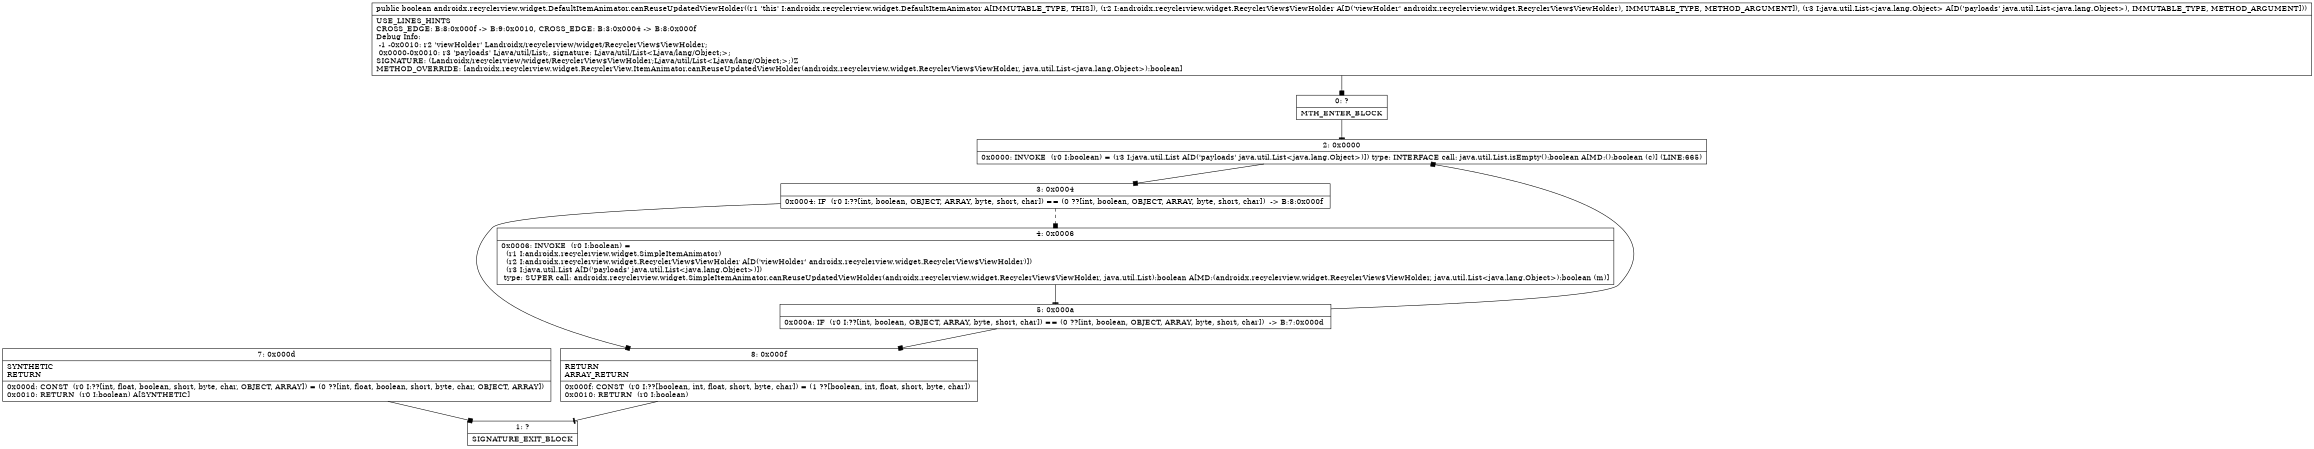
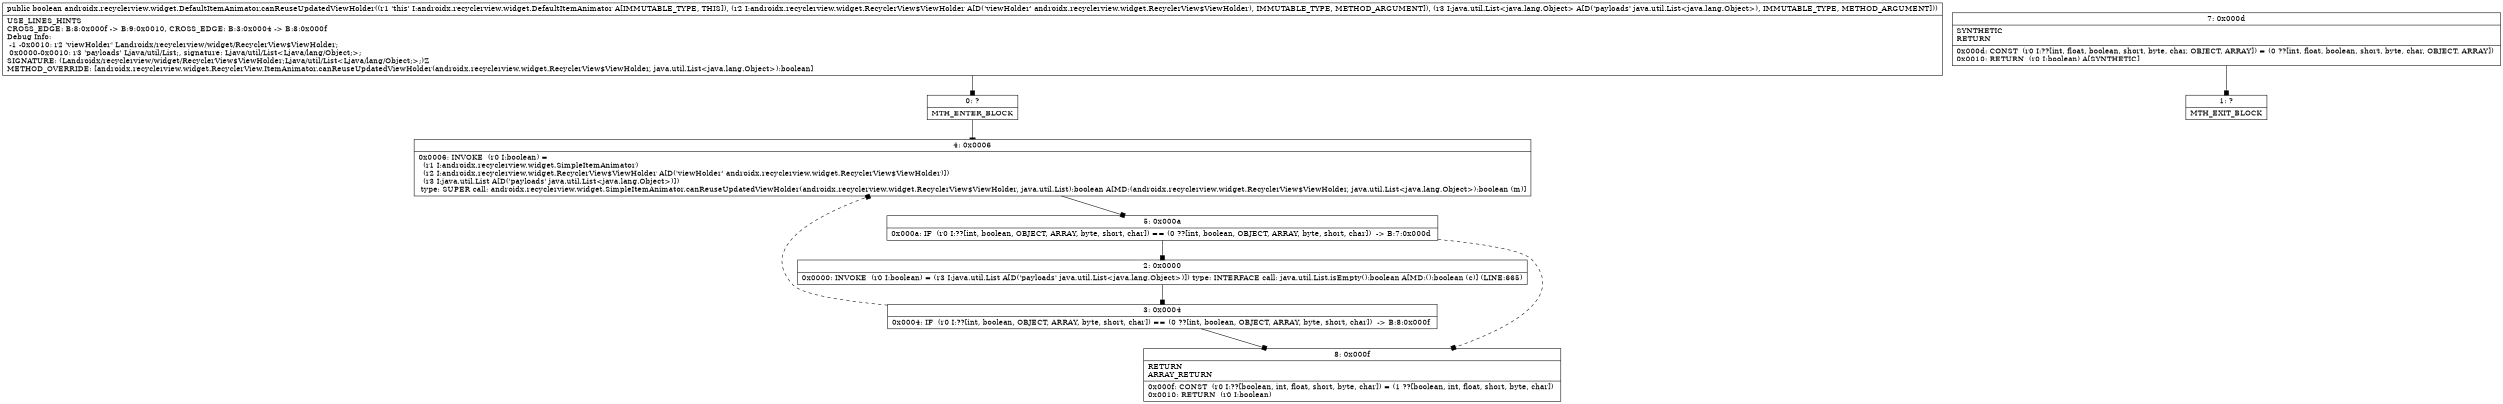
edge "0: ?" -> "2: 0x0000": now "0: ?" -> "4: 0x0006"
edge "4: 0x0006" -> "5: 0x000a": arrowhead tee -> box
edge "5: 0x000a" -> "8: 0x000f": style solid -> dashed
edge "8: 0x000f" -> "1: ?": removed
node "1: ?": text "SIGNATURE_EXIT_BLOCK" -> "MTH_EXIT_BLOCK"
